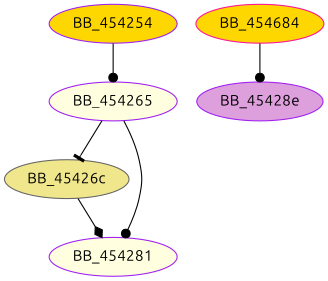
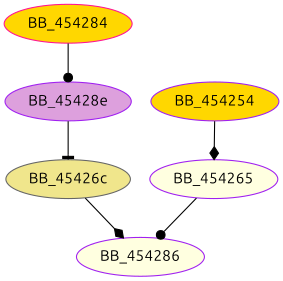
node "BB_454684": label "BB_454684" -> "BB_454284"
edge "BB_454254" -> "BB_454265": arrowhead dot -> diamond
edge "BB_454265" -> "BB_45426c": now "BB_45428e" -> "BB_45426c"
node "BB_454281": label "BB_454281" -> "BB_454286"
